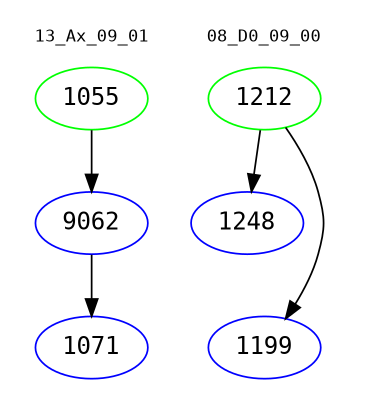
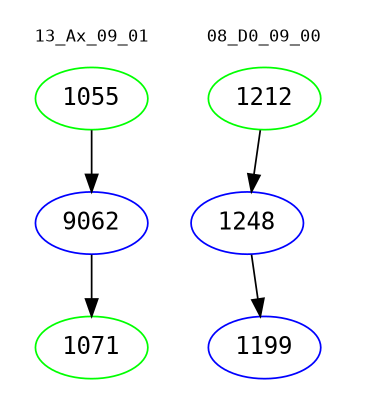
edge "1212" -> "1199": now "1248" -> "1199"
node "1071": color blue -> green
